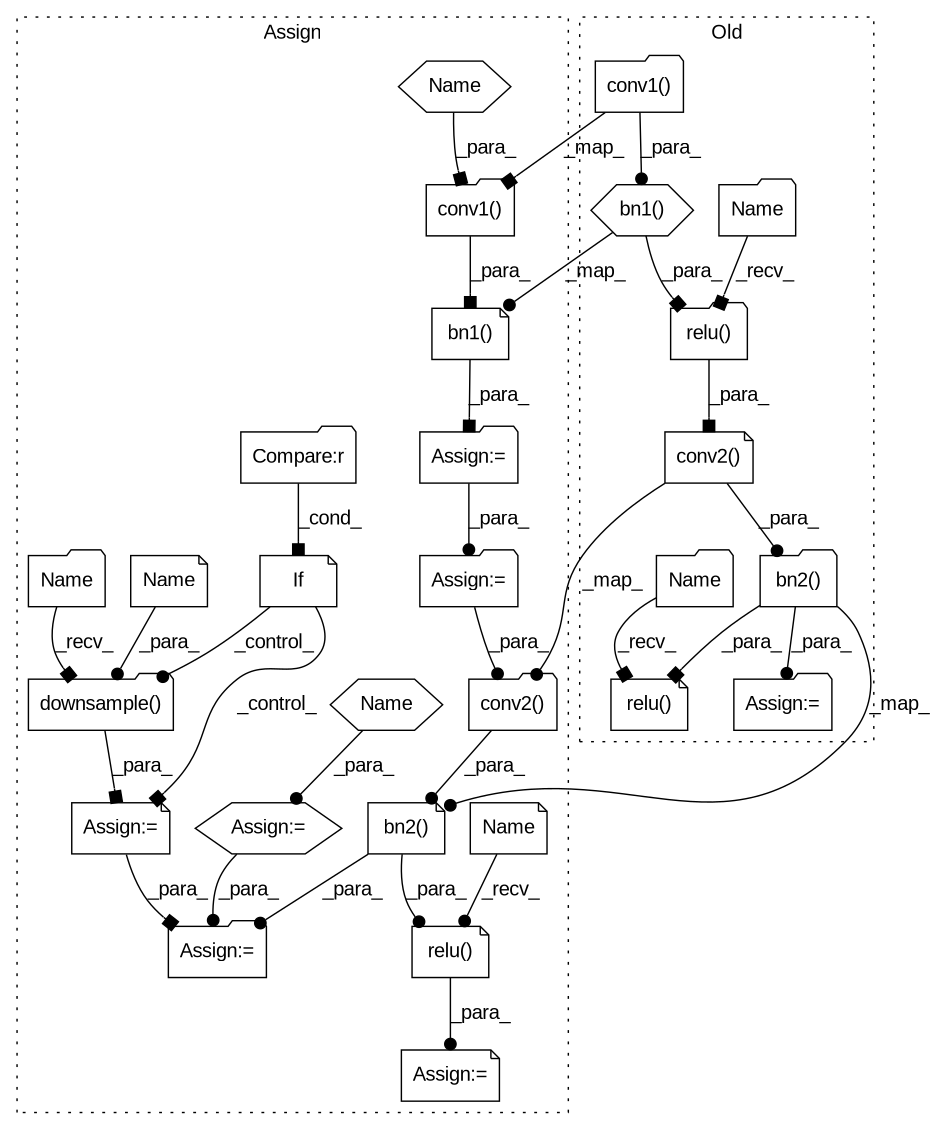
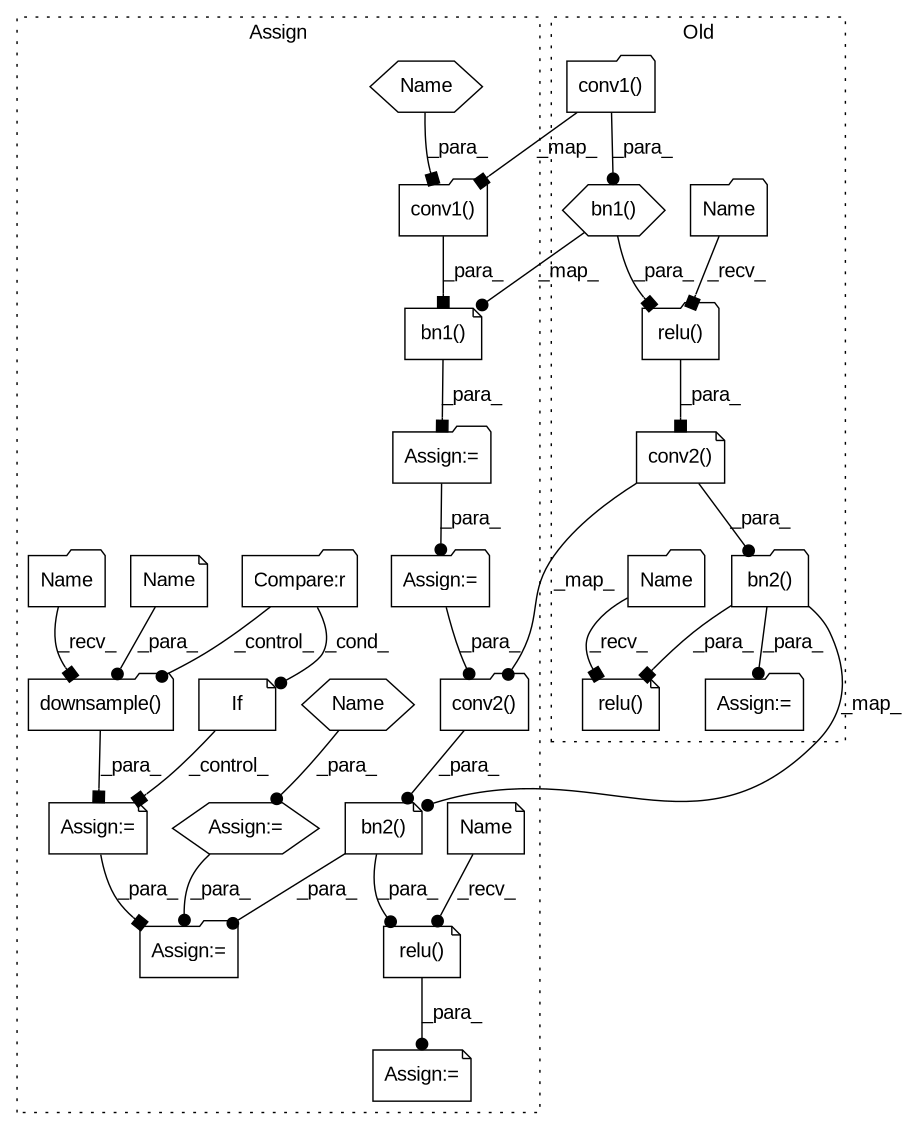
edge "Compare:r" -> "If": arrowhead box -> dot
edge "If" -> "downsample()": now "Compare:r" -> "downsample()"
